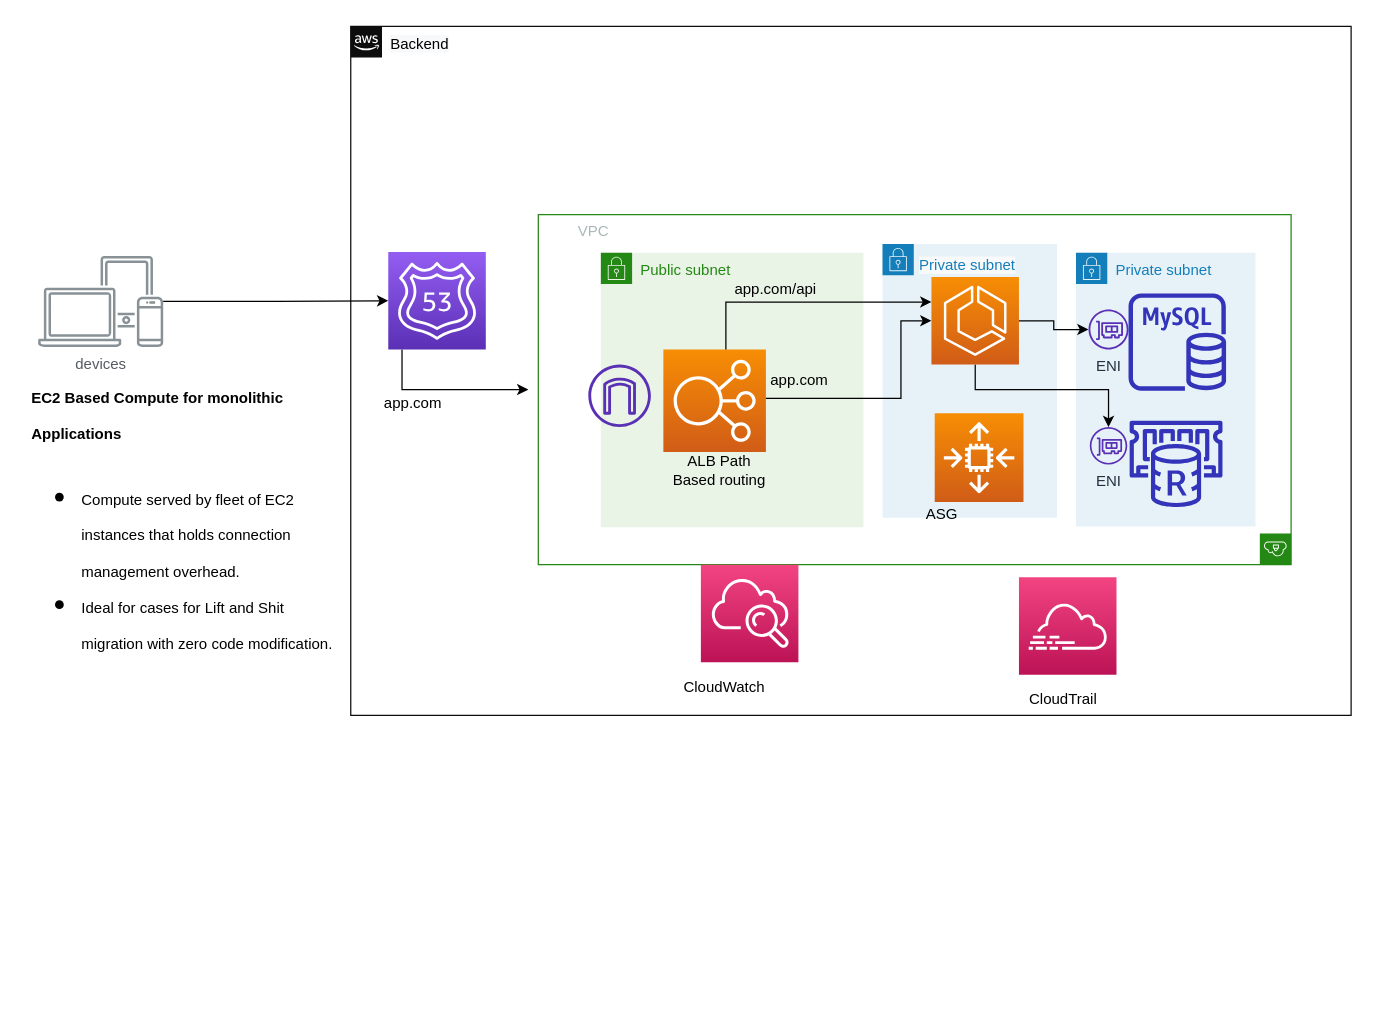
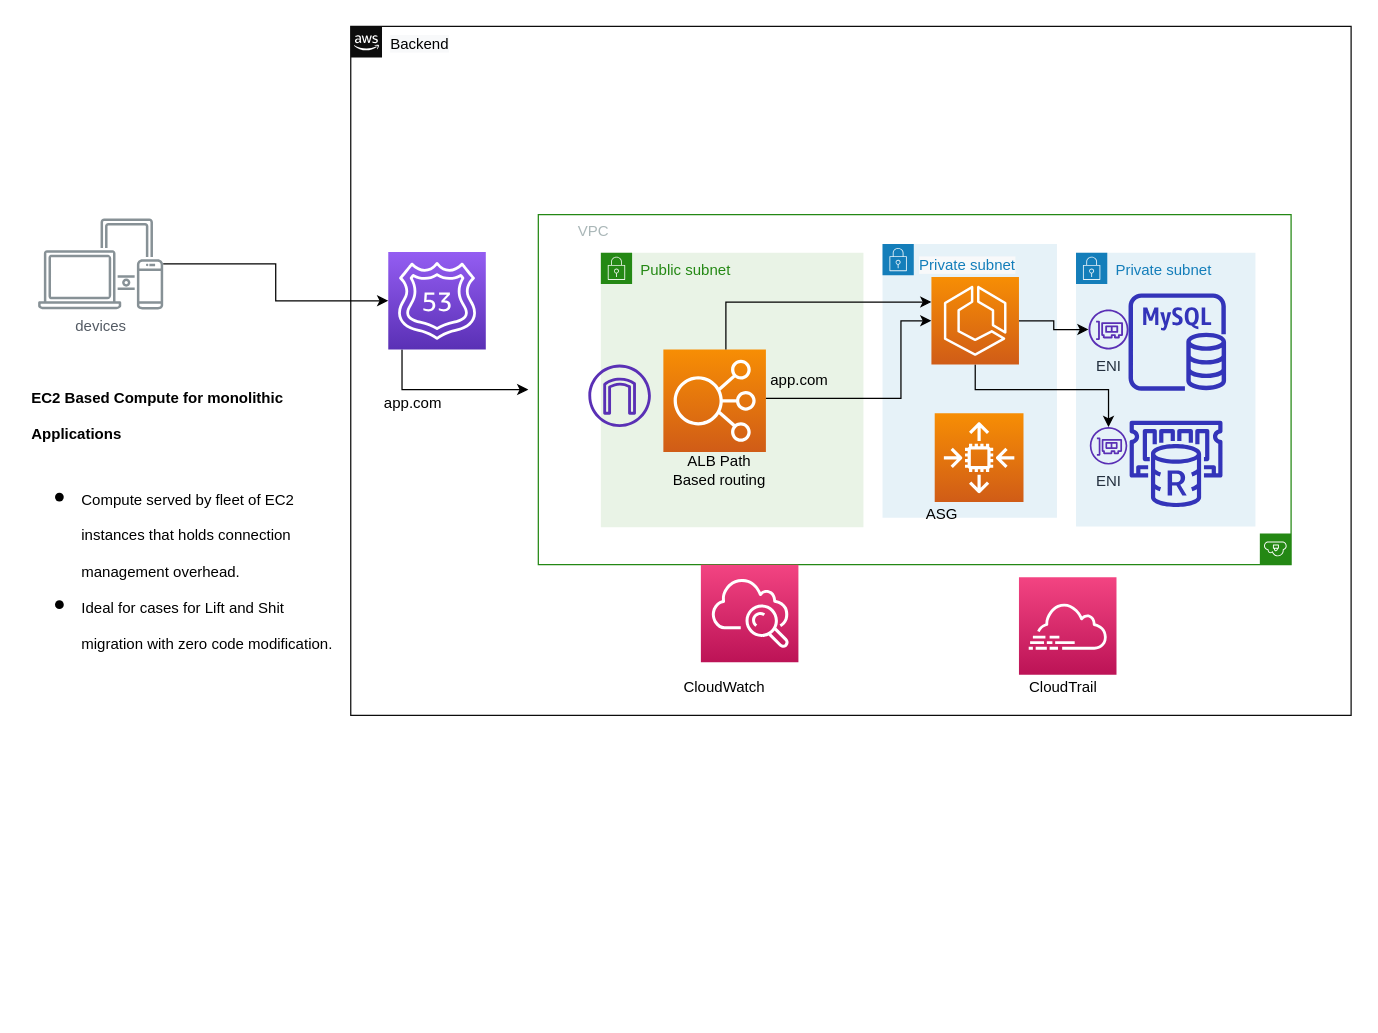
node "app.com/api": removed
node "devices": moved (101, 301) -> (101, 264)
node "CloudTrail": moved (1063, 699) -> (1063, 687)
